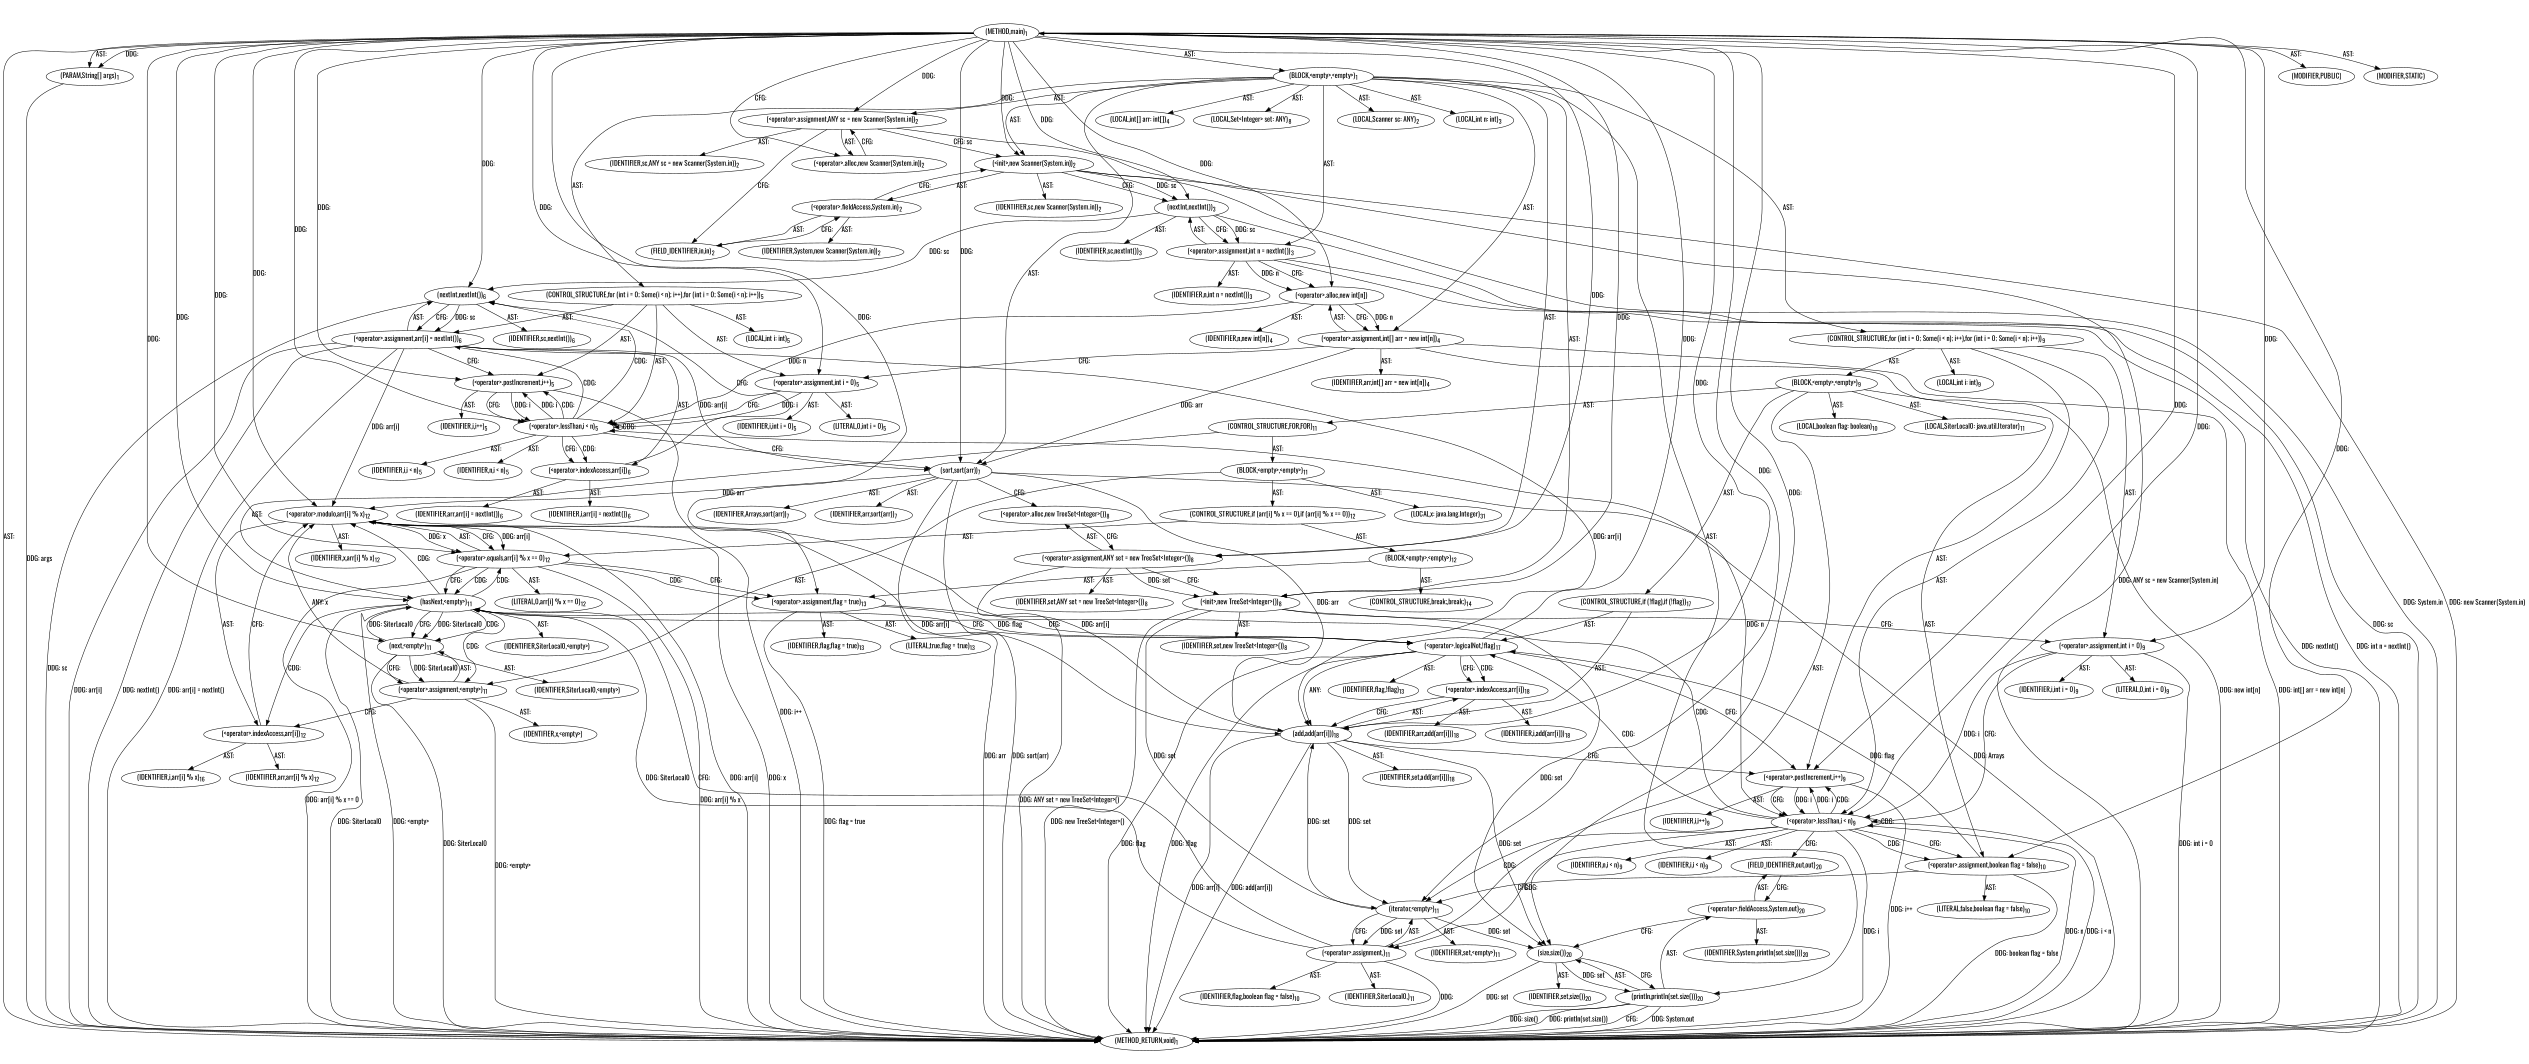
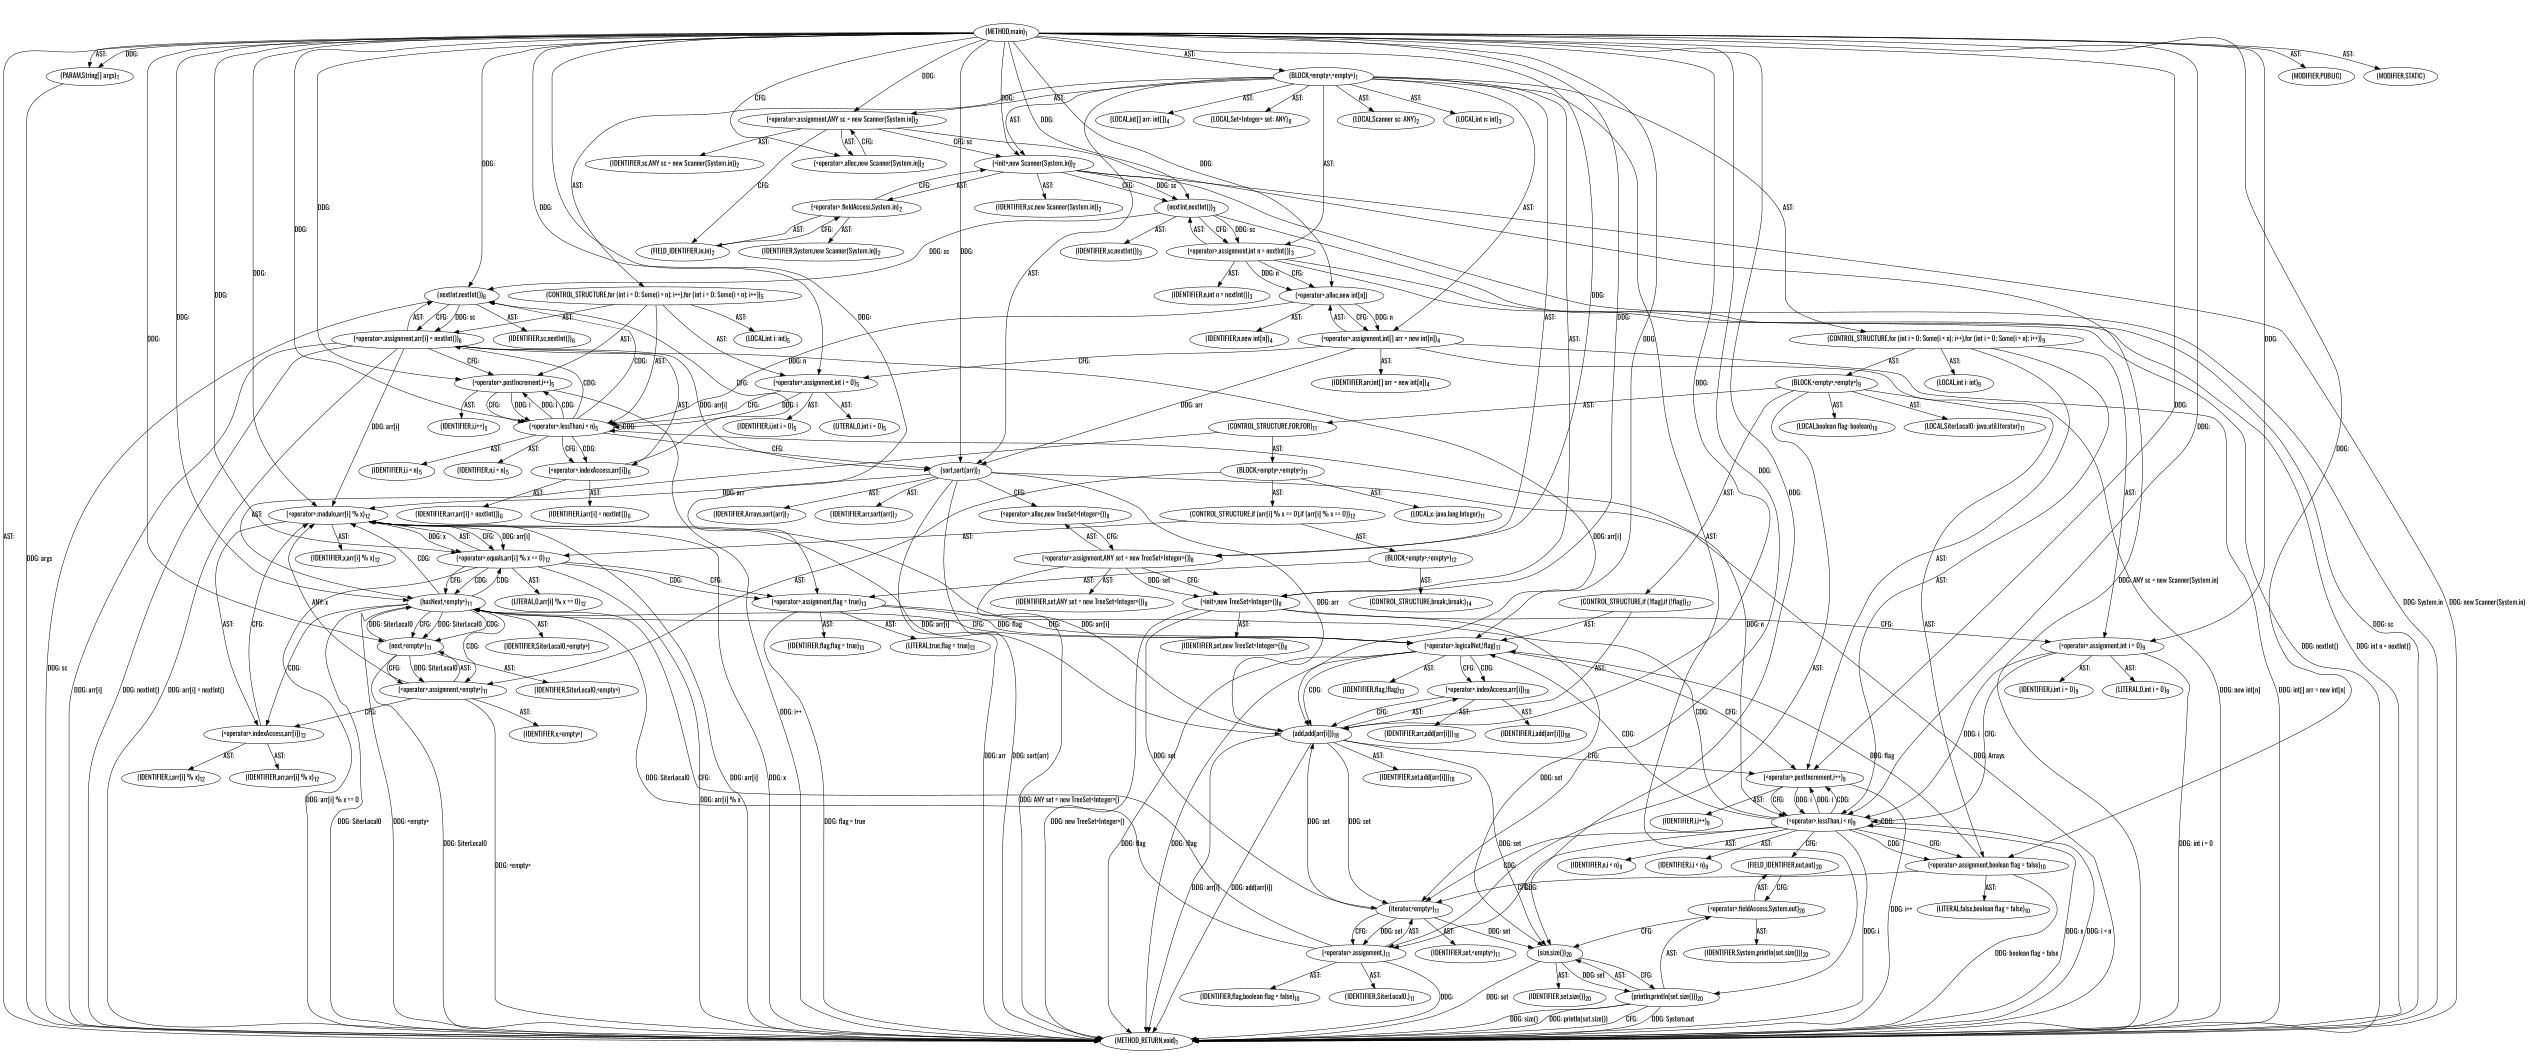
edge "(<operator>.logicalNot,!flag)" -> "(METHOD,main)": reversed
node "(LOCAL,x: java.lang.Integer)": text "31" -> "11"
edge "(<operator>.logicalNot,!flag)" -> "(add,add(arr[i]))": label "ANY: " -> "CDG: "
node "(IDENTIFIER,i,add(arr[i]))": text "18" -> "58"
node "(IDENTIFIER,i,arr[i] % x)": text "16" -> "12"
